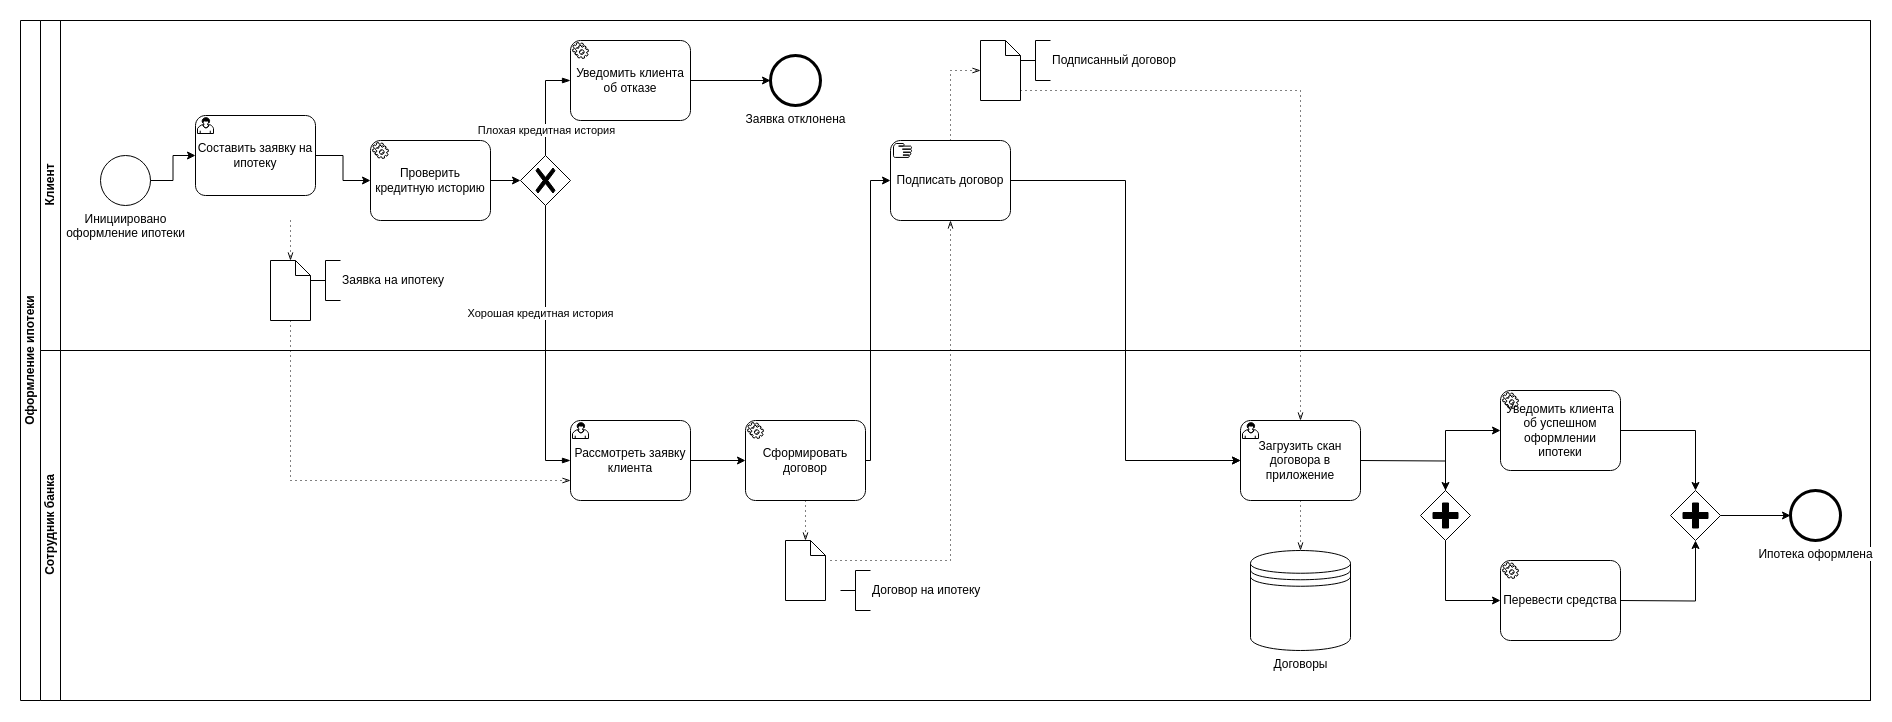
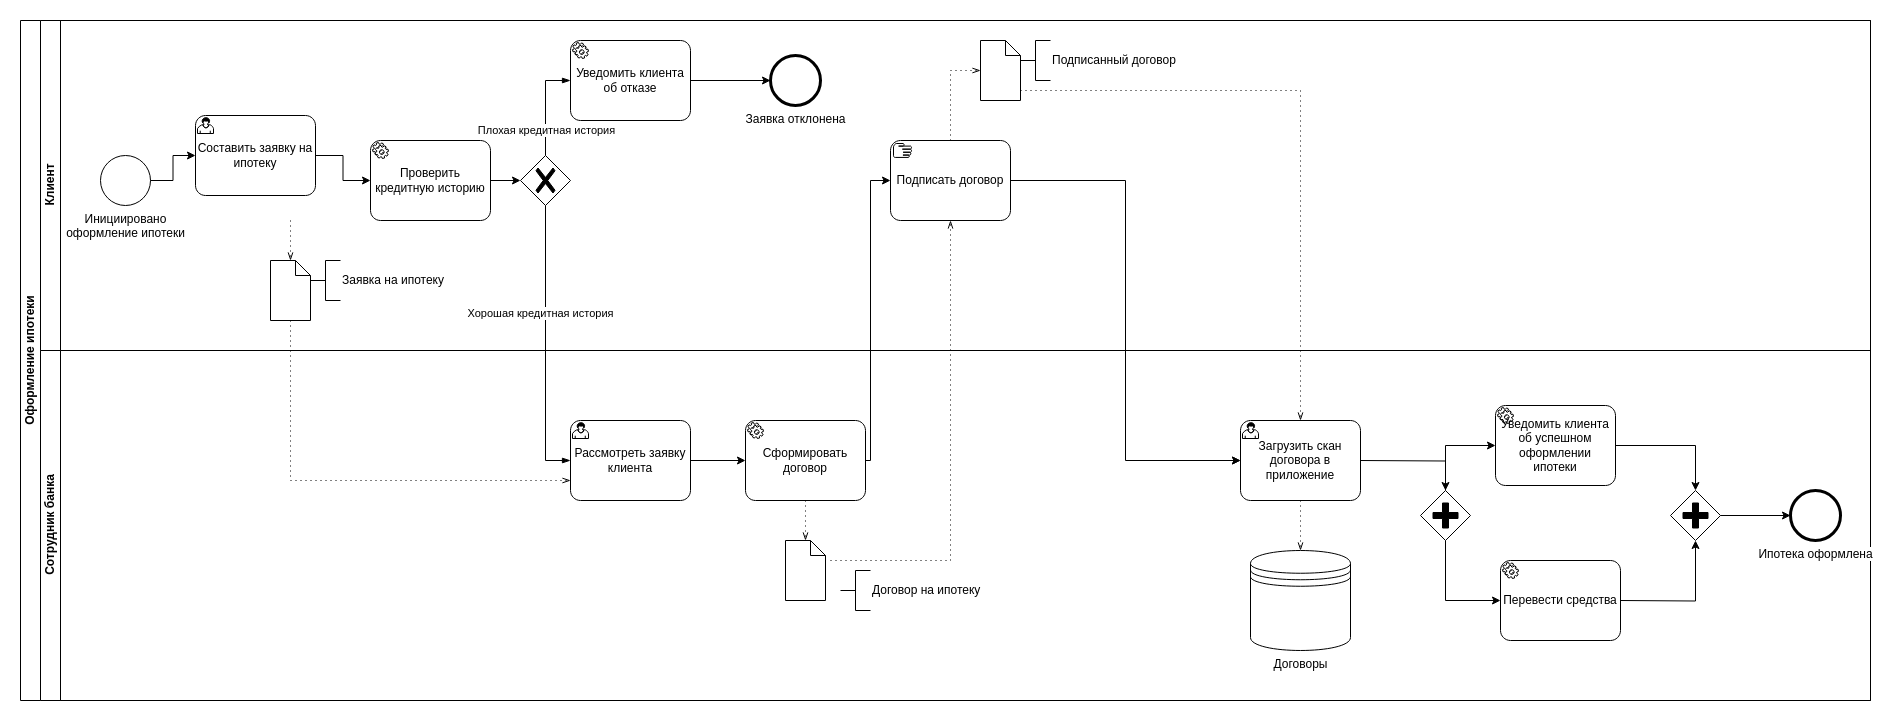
node "Уведомить клиента об успешном оформлении ипотеки": moved (1561, 431) -> (1556, 446)
